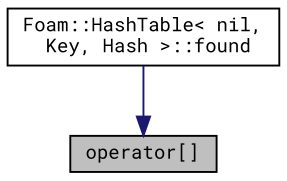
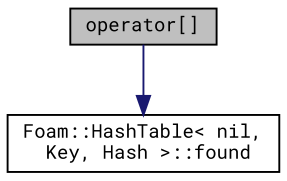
edge "Foam::HashTable< nil, Key, Hash >::found" -> "operator[]": reversed
